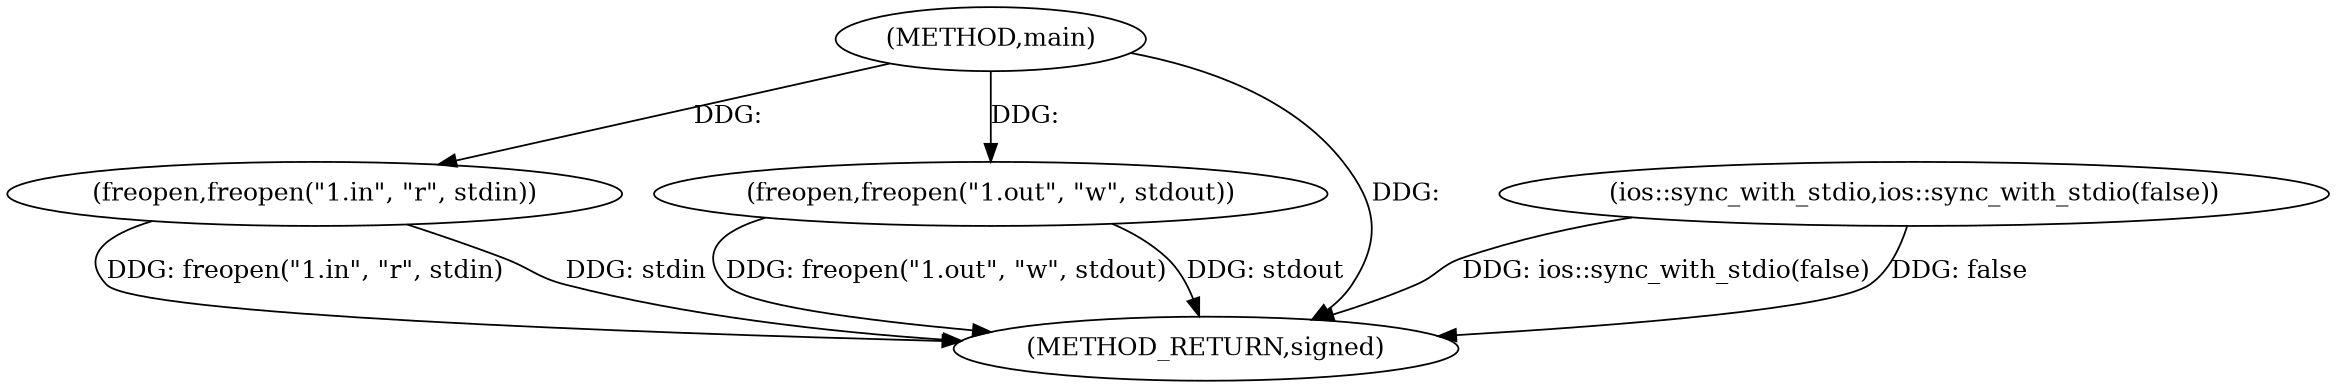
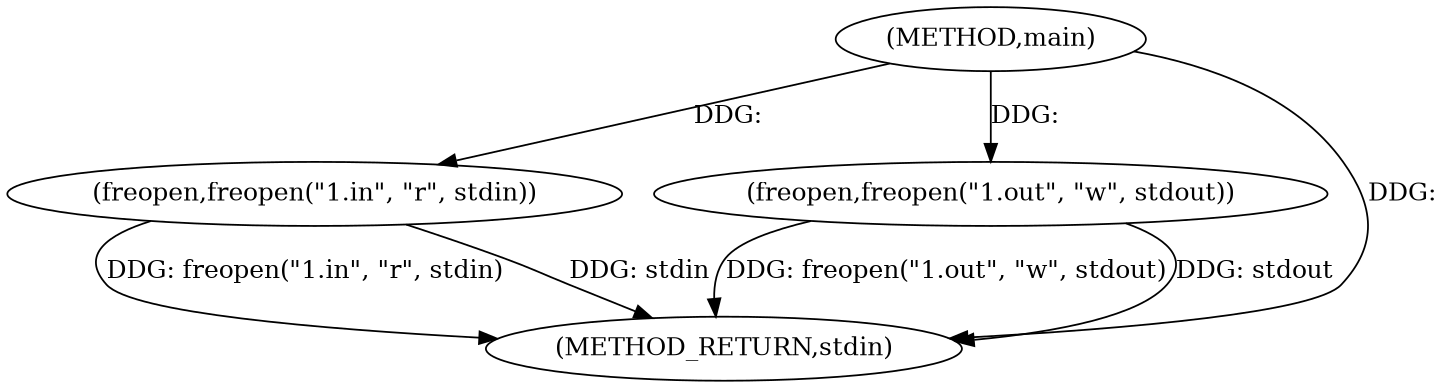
node "(ios::sync_with_stdio,ios::sync_with_stdio(false))": removed
node "(METHOD_RETURN,signed)": label "(METHOD_RETURN,signed)" -> "(METHOD_RETURN,stdin)"
